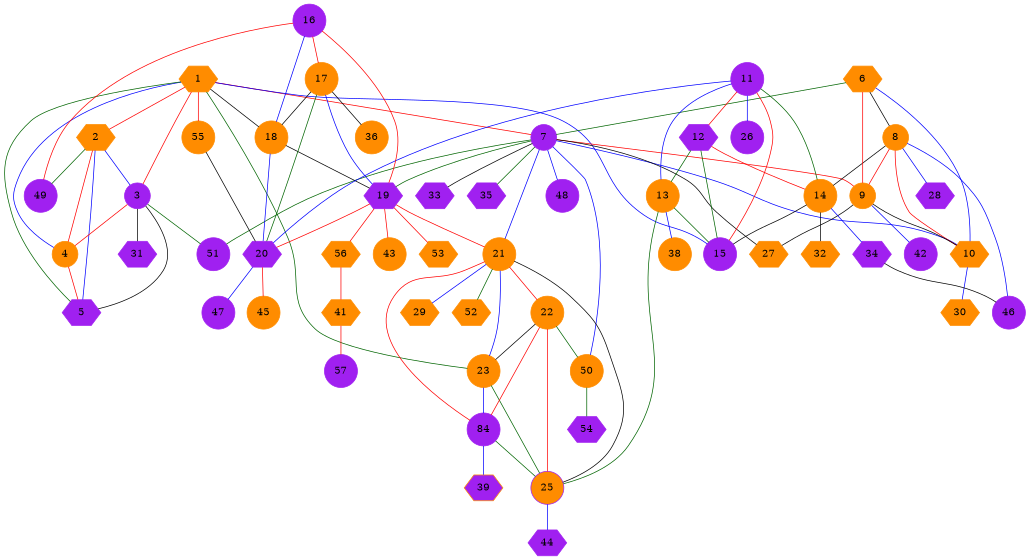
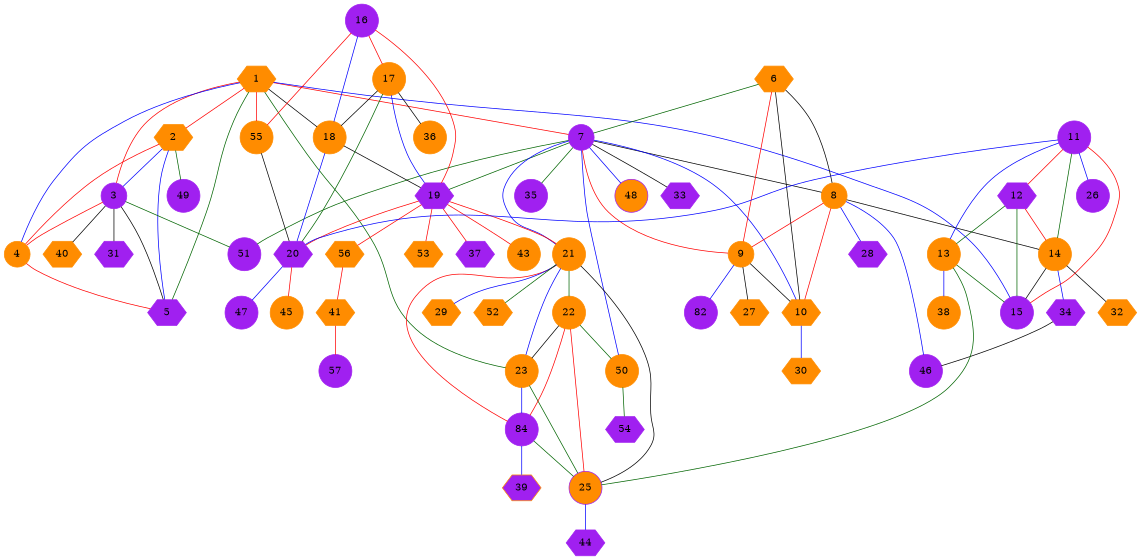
edge "16" -- "49": now "16" -- "55"
edge "6" -- "10": color blue -> black
edge "7" -- "27": now "7" -- "8"
node "35": shape hexagon -> circle
node "48": fillcolor purple -> darkorange
node "40": added
node "37": added
node "42": label "42" -> "82"
edge "21" -- "22": color red -> darkgreen
